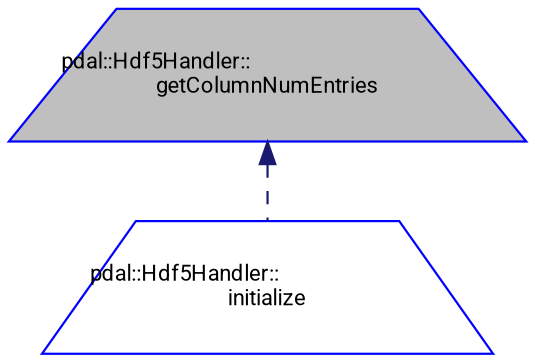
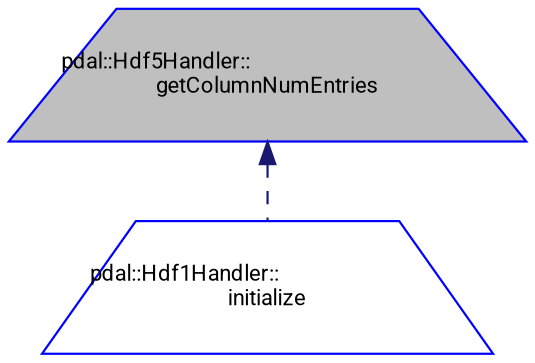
node "pdal::Hdf5Handler:: initialize": label "pdal::Hdf5Handler:: initialize" -> "pdal::Hdf1Handler:: initialize"
